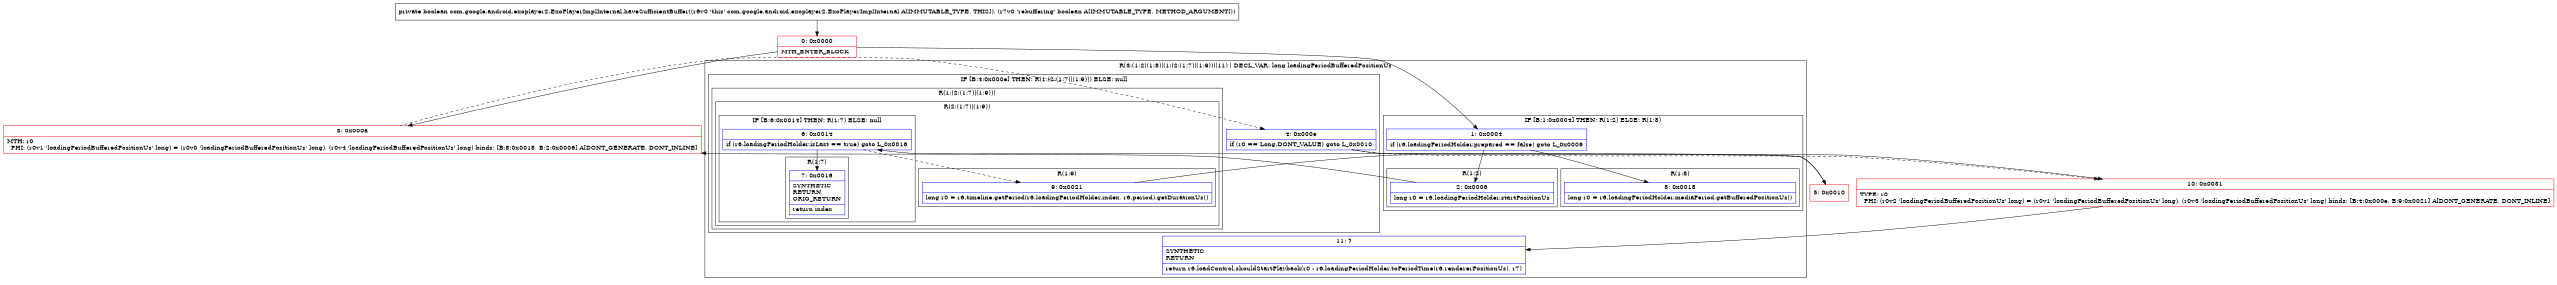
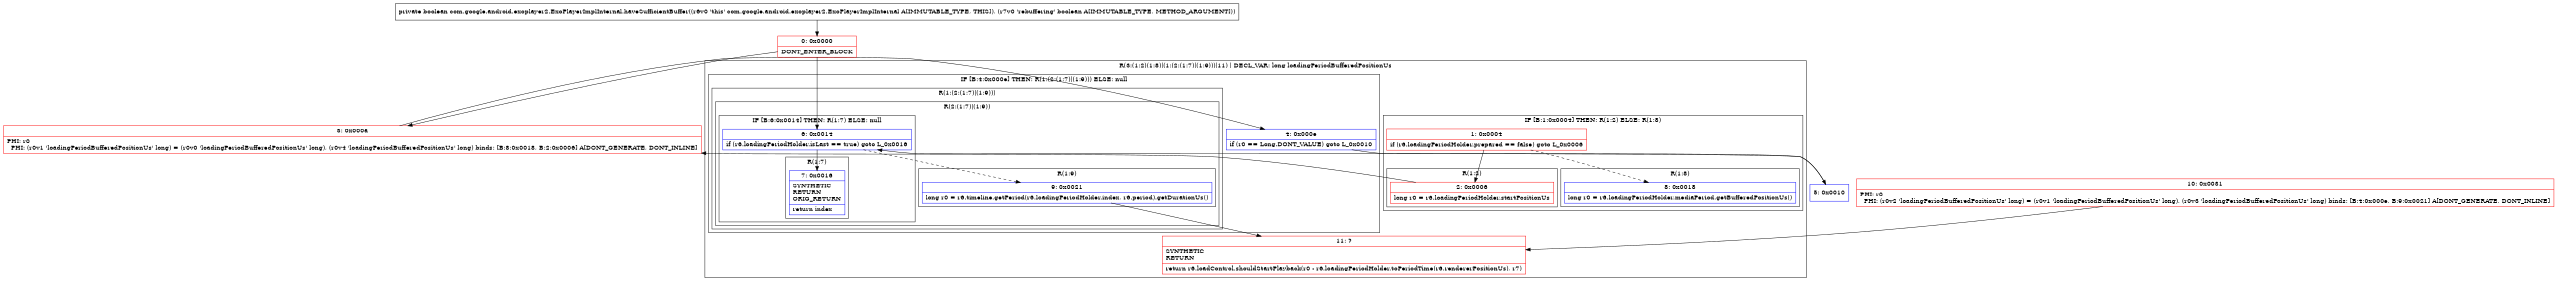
node "0: 0x0000": text "MTH_ENTER_BLOCK" -> "DONT_ENTER_BLOCK"
edge "0: 0x0000" -> "1: 0x0004": now "0: 0x0000" -> "6: 0x0014"
edge "3: 0x000a" -> "4: 0x000e": style dashed -> solid
node "1: 0x0004": color blue -> red
node "3: 0x000a": text "MTH: r0" -> "PHI: r0"
edge "9: 0x0021" -> "10: 0x0031": now "9: 0x0021" -> "11: ?"
edge "4: 0x000e" -> "10: 0x0031": removed
edge "1: 0x0004" -> "8: 0x0018": style solid -> dashed
node "2: 0x0006": color blue -> red
node "5: 0x0010": color red -> blue
node "10: 0x0031": text "TYPE: r0" -> "PHI: r0"
node "11: ?": color blue -> red
